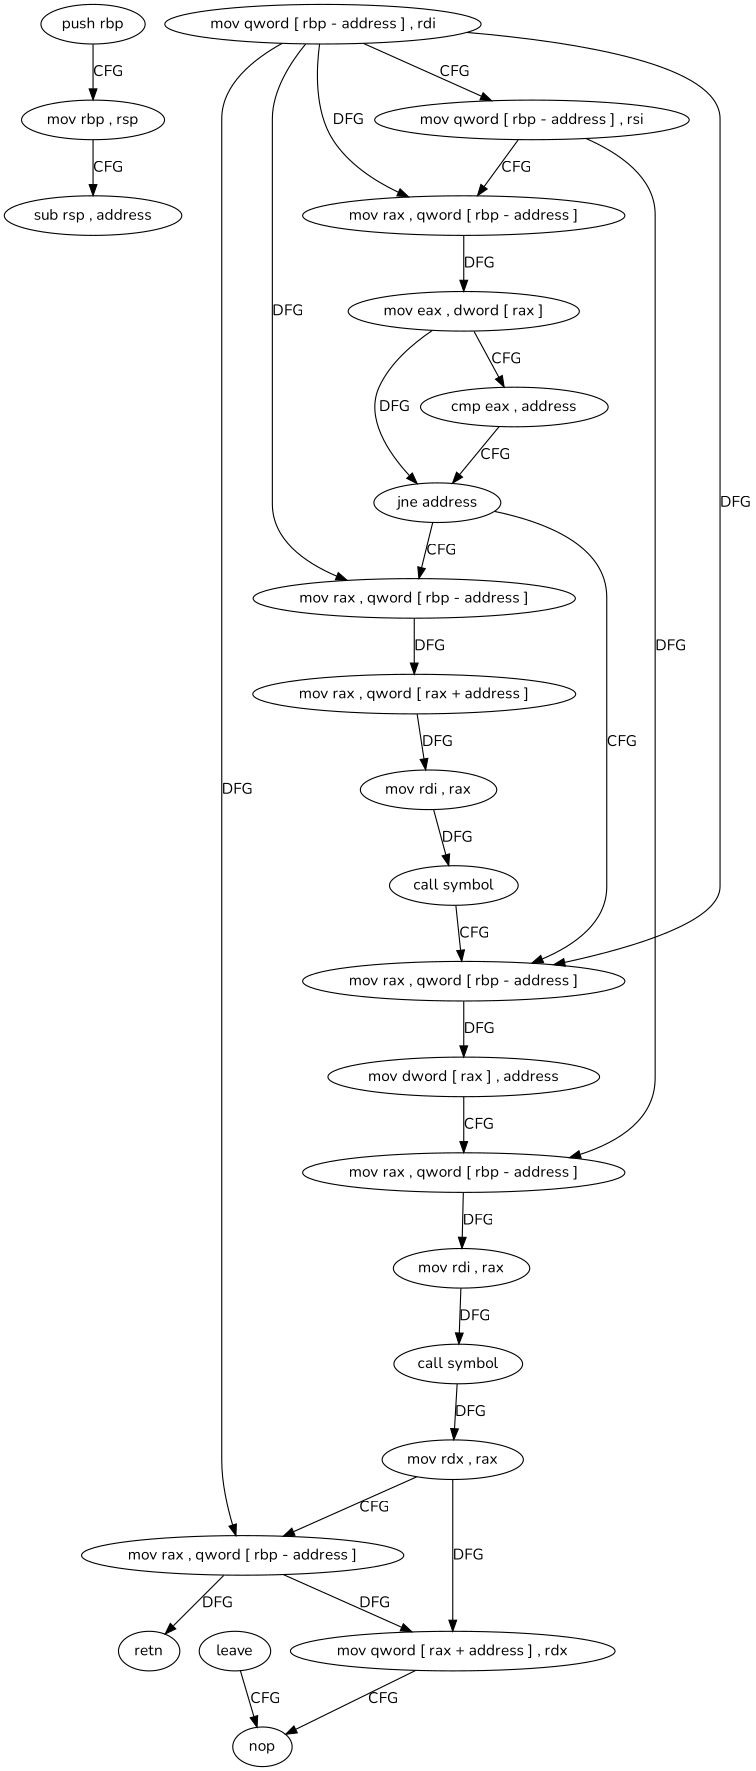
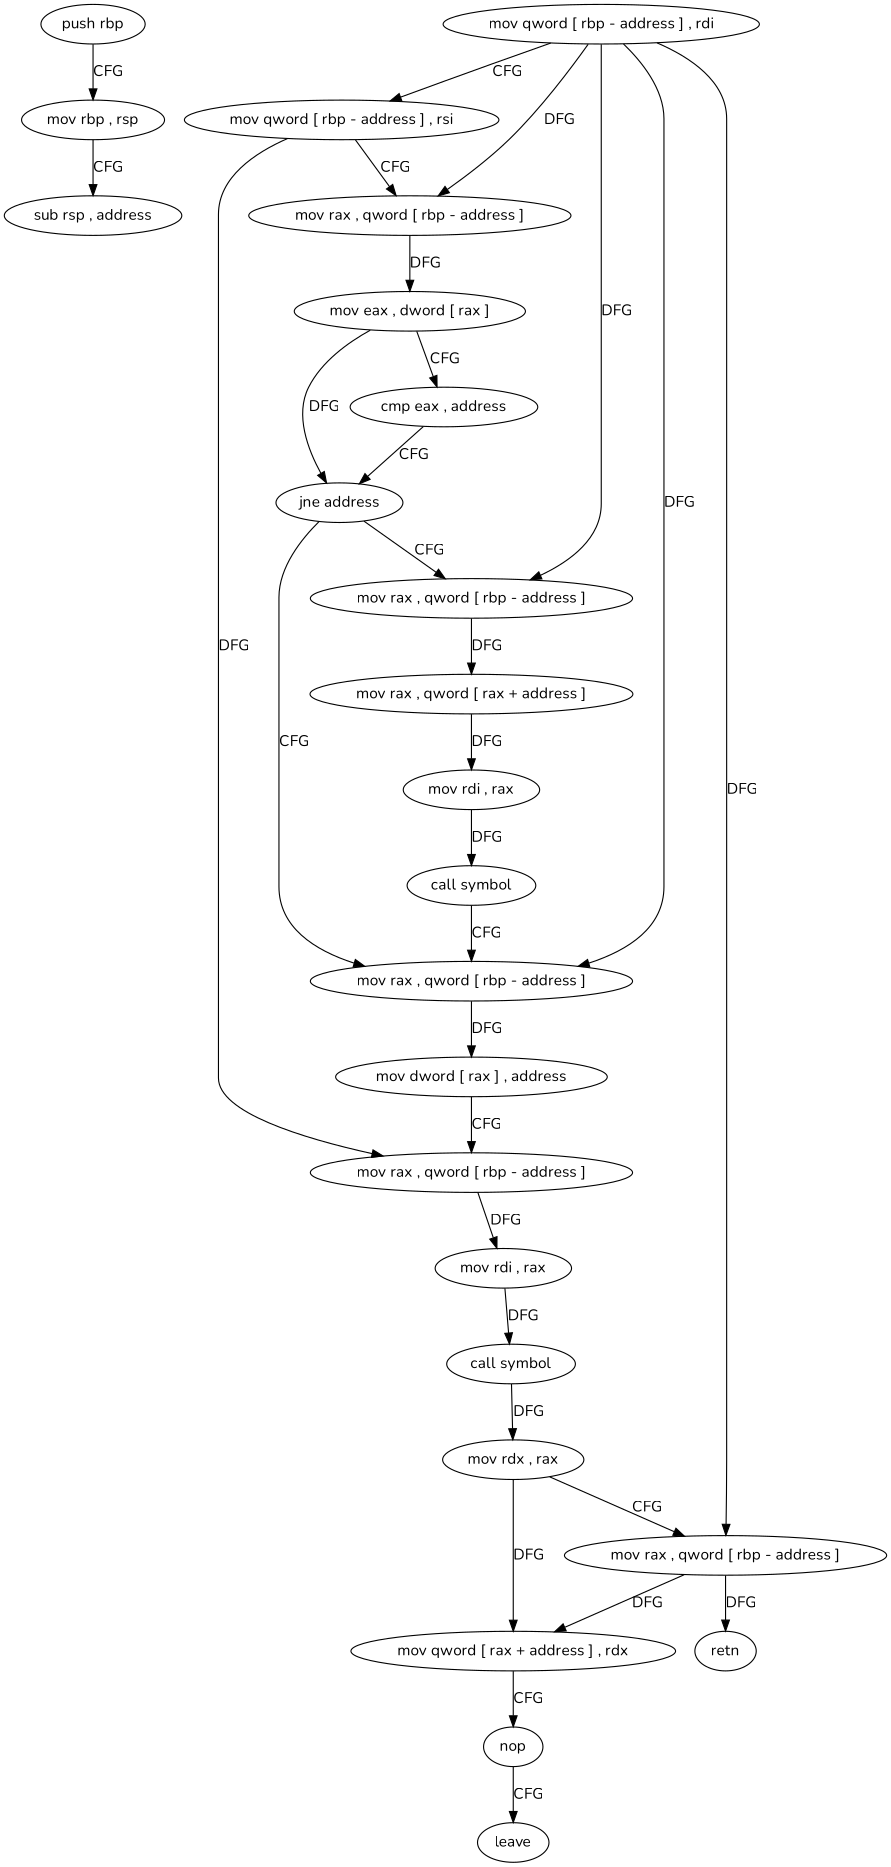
edge "leave" -> "nop": reversed
